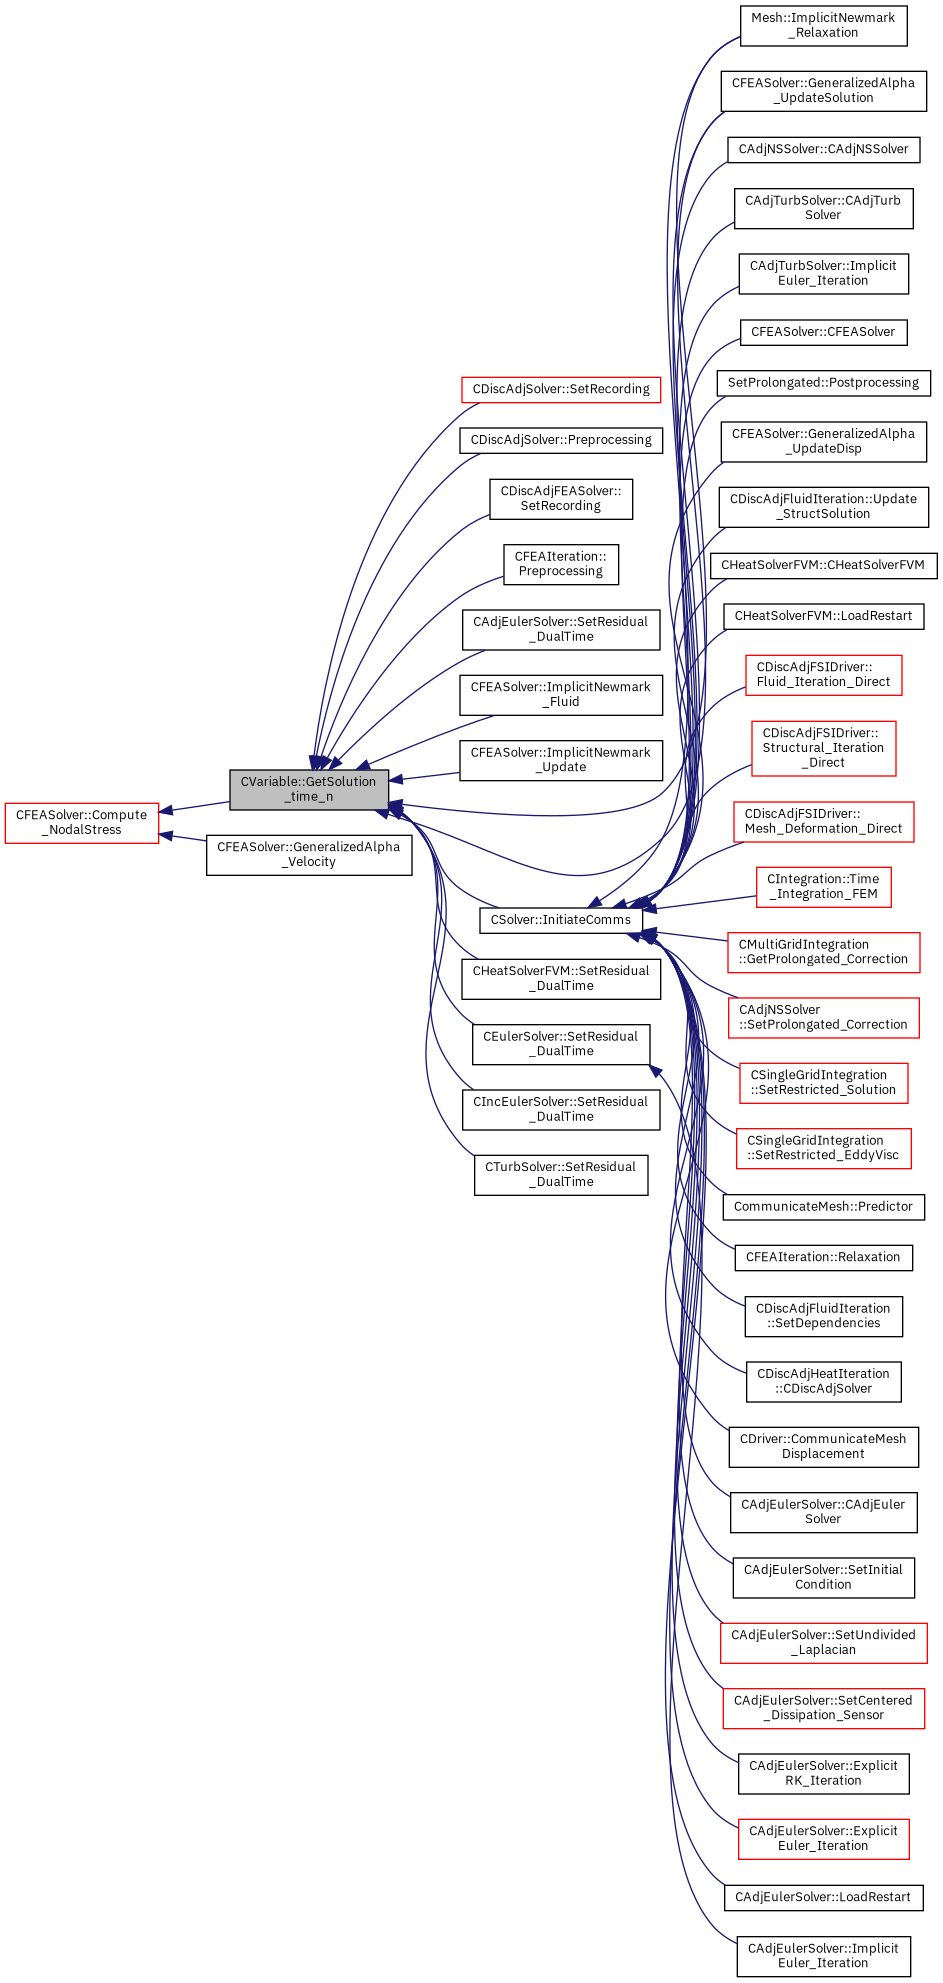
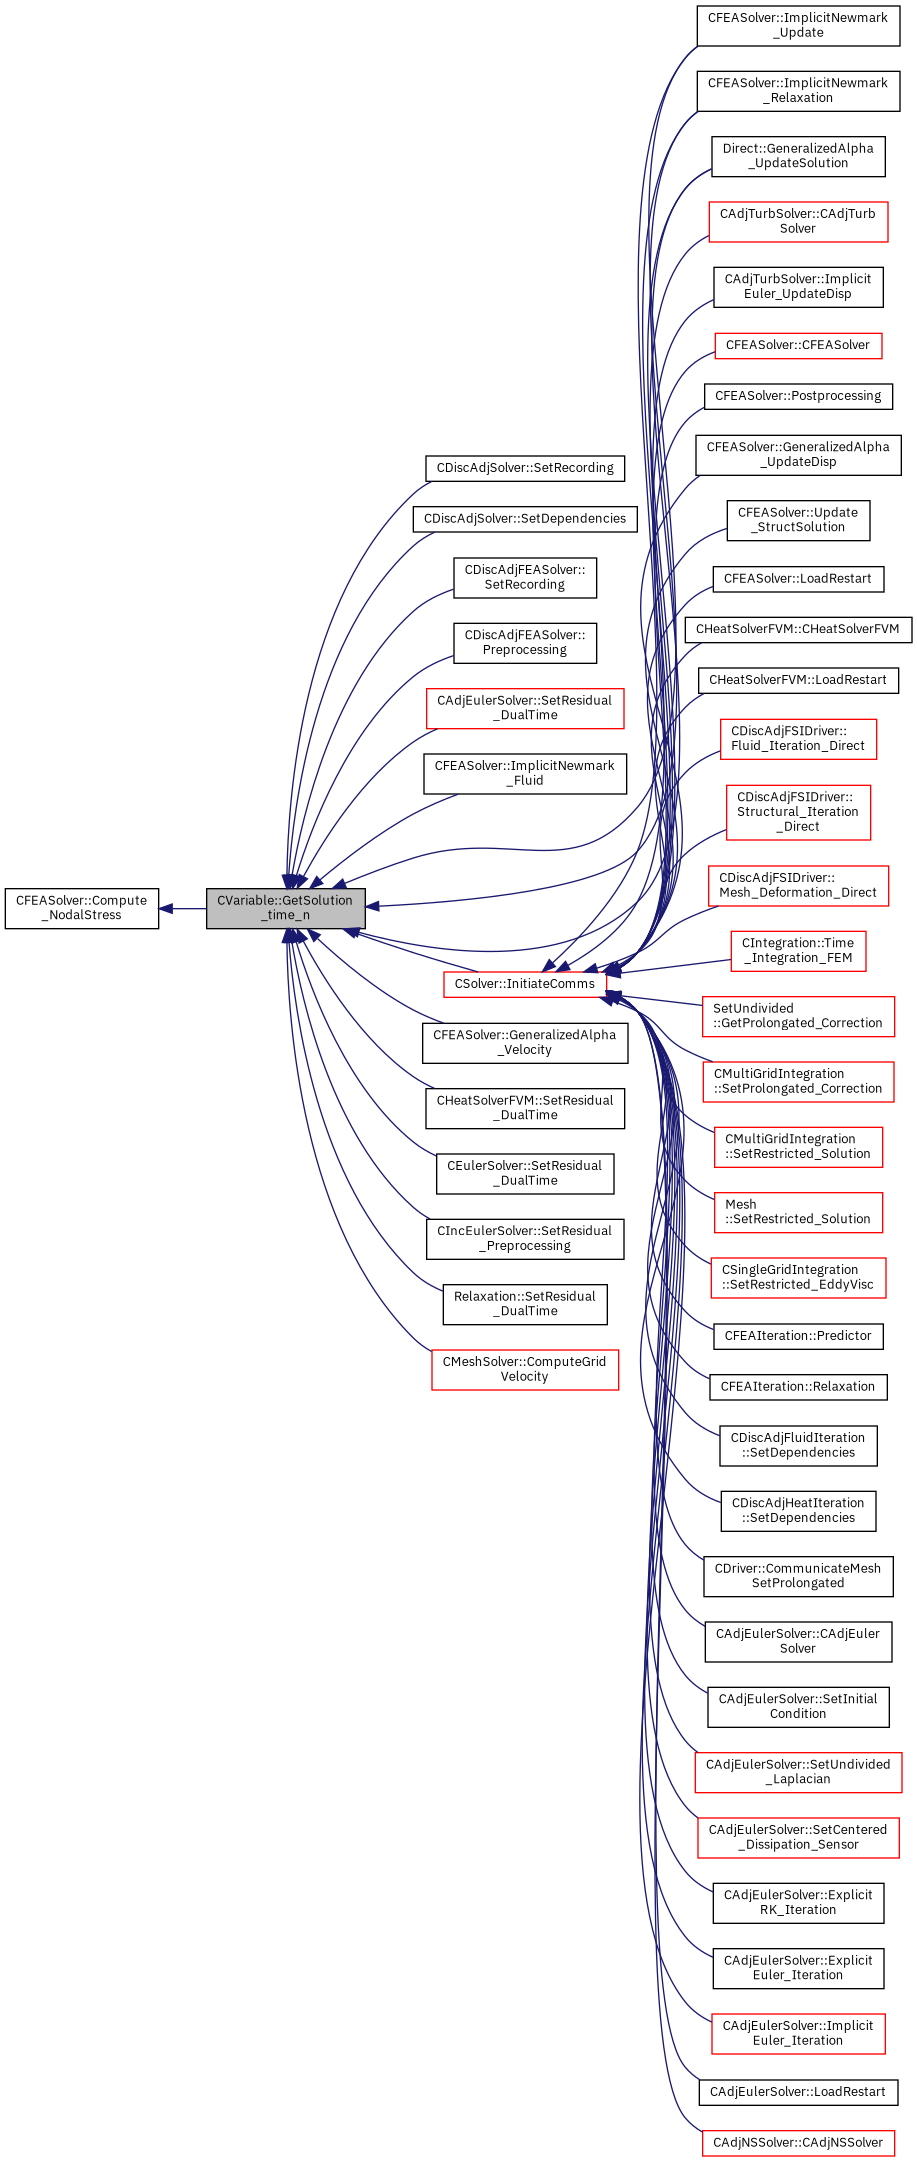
node "Mesh::ImplicitNewmark _Relaxation": label "Mesh::ImplicitNewmark _Relaxation" -> "CFEASolver::ImplicitNewmark _Relaxation"
node "CFEASolver::GeneralizedAlpha _UpdateSolution": label "CFEASolver::GeneralizedAlpha _UpdateSolution" -> "Direct::GeneralizedAlpha _UpdateSolution"
node "CAdjNSSolver::CAdjNSSolver": color black -> red
node "CAdjTurbSolver::CAdjTurb Solver": color black -> red
node "CAdjTurbSolver::Implicit Euler_Iteration": label "CAdjTurbSolver::Implicit Euler_Iteration" -> "CAdjTurbSolver::Implicit Euler_UpdateDisp"
node "CFEASolver::CFEASolver": color black -> red
node "SetProlongated::Postprocessing": label "SetProlongated::Postprocessing" -> "CFEASolver::Postprocessing"
node "CDiscAdjSolver::SetRecording": color red -> black
node "CDiscAdjSolver::Preprocessing": label "CDiscAdjSolver::Preprocessing" -> "CDiscAdjSolver::SetDependencies"
node "CDiscAdjFluidIteration::Update _StructSolution": label "CDiscAdjFluidIteration::Update _StructSolution" -> "CFEASolver::Update _StructSolution"
edge "CFEASolver::ImplicitNewmark _Update" -> "CSolver::InitiateComms": added
node "CFEAIteration:: Preprocessing": label "CFEAIteration:: Preprocessing" -> "CDiscAdjFEASolver:: Preprocessing"
node "CFEASolver::LoadRestart": added
node "CAdjEulerSolver::SetResidual _DualTime": color black -> red
node "CFEASolver::Compute _NodalStress": color red -> black
edge "CFEASolver::GeneralizedAlpha _Velocity" -> "CFEASolver::Compute _NodalStress": now "CFEASolver::GeneralizedAlpha _Velocity" -> "CVariable::GetSolution _time_n"
node "CSolver::InitiateComms": color black -> red
node "CMultiGridIntegration ::GetProlongated_Correction": label "CMultiGridIntegration ::GetProlongated_Correction" -> "SetUndivided ::GetProlongated_Correction"
node "CAdjNSSolver ::SetProlongated_Correction": label "CAdjNSSolver ::SetProlongated_Correction" -> "CMultiGridIntegration ::SetProlongated_Correction"
node "CSingleGridIntegration ::SetRestricted_Solution": label "CSingleGridIntegration ::SetRestricted_Solution" -> "Mesh ::SetRestricted_Solution"
node "CIncEulerSolver::SetResidual _DualTime": label "CIncEulerSolver::SetResidual _DualTime" -> "CIncEulerSolver::SetResidual _Preprocessing"
node "CMultiGridIntegration ::SetRestricted_Solution": added
node "CTurbSolver::SetResidual _DualTime": label "CTurbSolver::SetResidual _DualTime" -> "Relaxation::SetResidual _DualTime"
node "CommunicateMesh::Predictor": label "CommunicateMesh::Predictor" -> "CFEAIteration::Predictor"
node "CMeshSolver::ComputeGrid Velocity": added
node "CDiscAdjHeatIteration ::CDiscAdjSolver": label "CDiscAdjHeatIteration ::CDiscAdjSolver" -> "CDiscAdjHeatIteration ::SetDependencies"
node "CDriver::CommunicateMesh Displacement": label "CDriver::CommunicateMesh Displacement" -> "CDriver::CommunicateMesh SetProlongated"
edge "CAdjEulerSolver::Implicit Euler_Iteration" -> "CEulerSolver::SetResidual _DualTime": now "CAdjEulerSolver::Implicit Euler_Iteration" -> "CSolver::InitiateComms"
node "CAdjEulerSolver::Explicit Euler_Iteration": color red -> black
node "CAdjEulerSolver::Implicit Euler_Iteration": color black -> red
